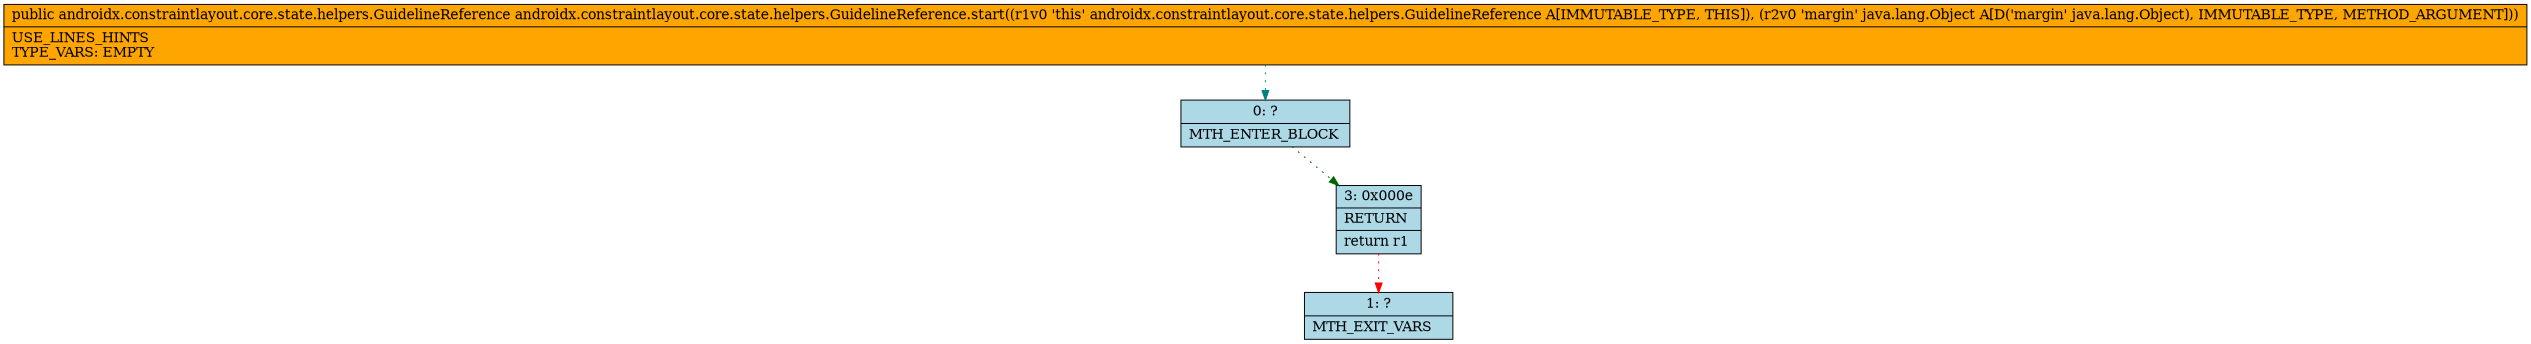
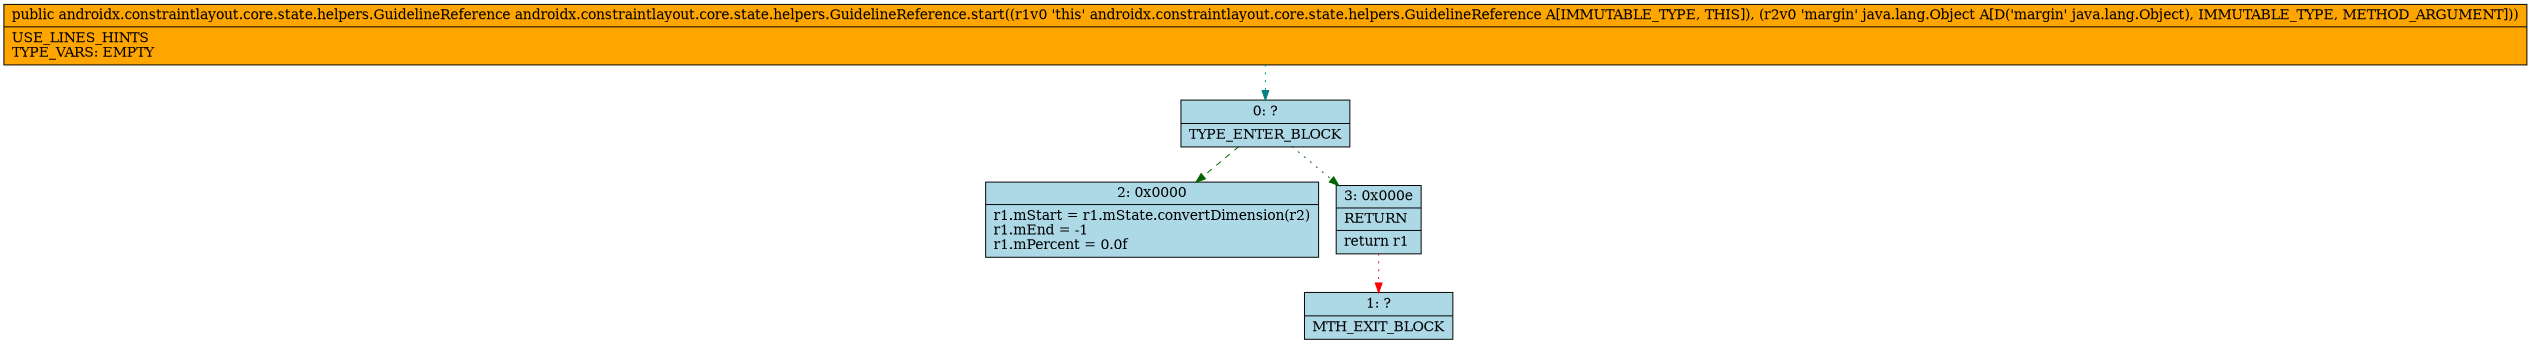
node "0: ?": text "MTH_ENTER_BLOCK" -> "TYPE_ENTER_BLOCK"
node "2: 0x0000": added
node "1: ?": text "MTH_EXIT_VARS" -> "MTH_EXIT_BLOCK"
